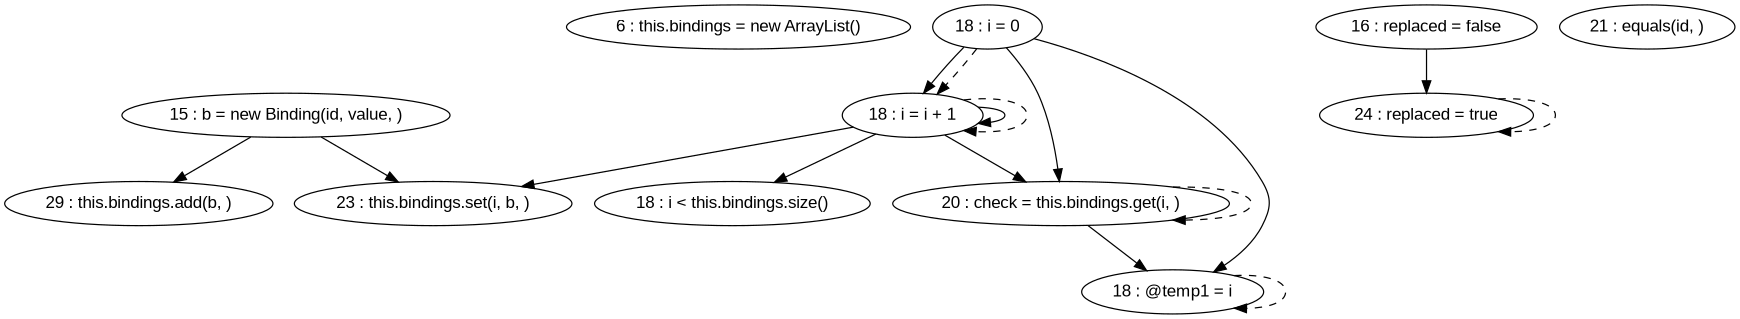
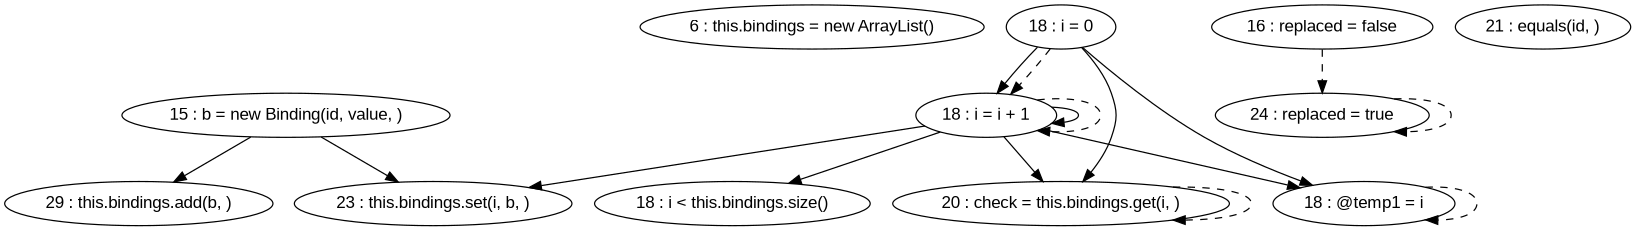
edge "16 : replaced = false" -> "24 : replaced = true": style solid -> dashed
edge "20 : check = this.bindings.get(i, )" -> "18 : @temp1 = i": now "18 : i = i + 1" -> "18 : @temp1 = i"
